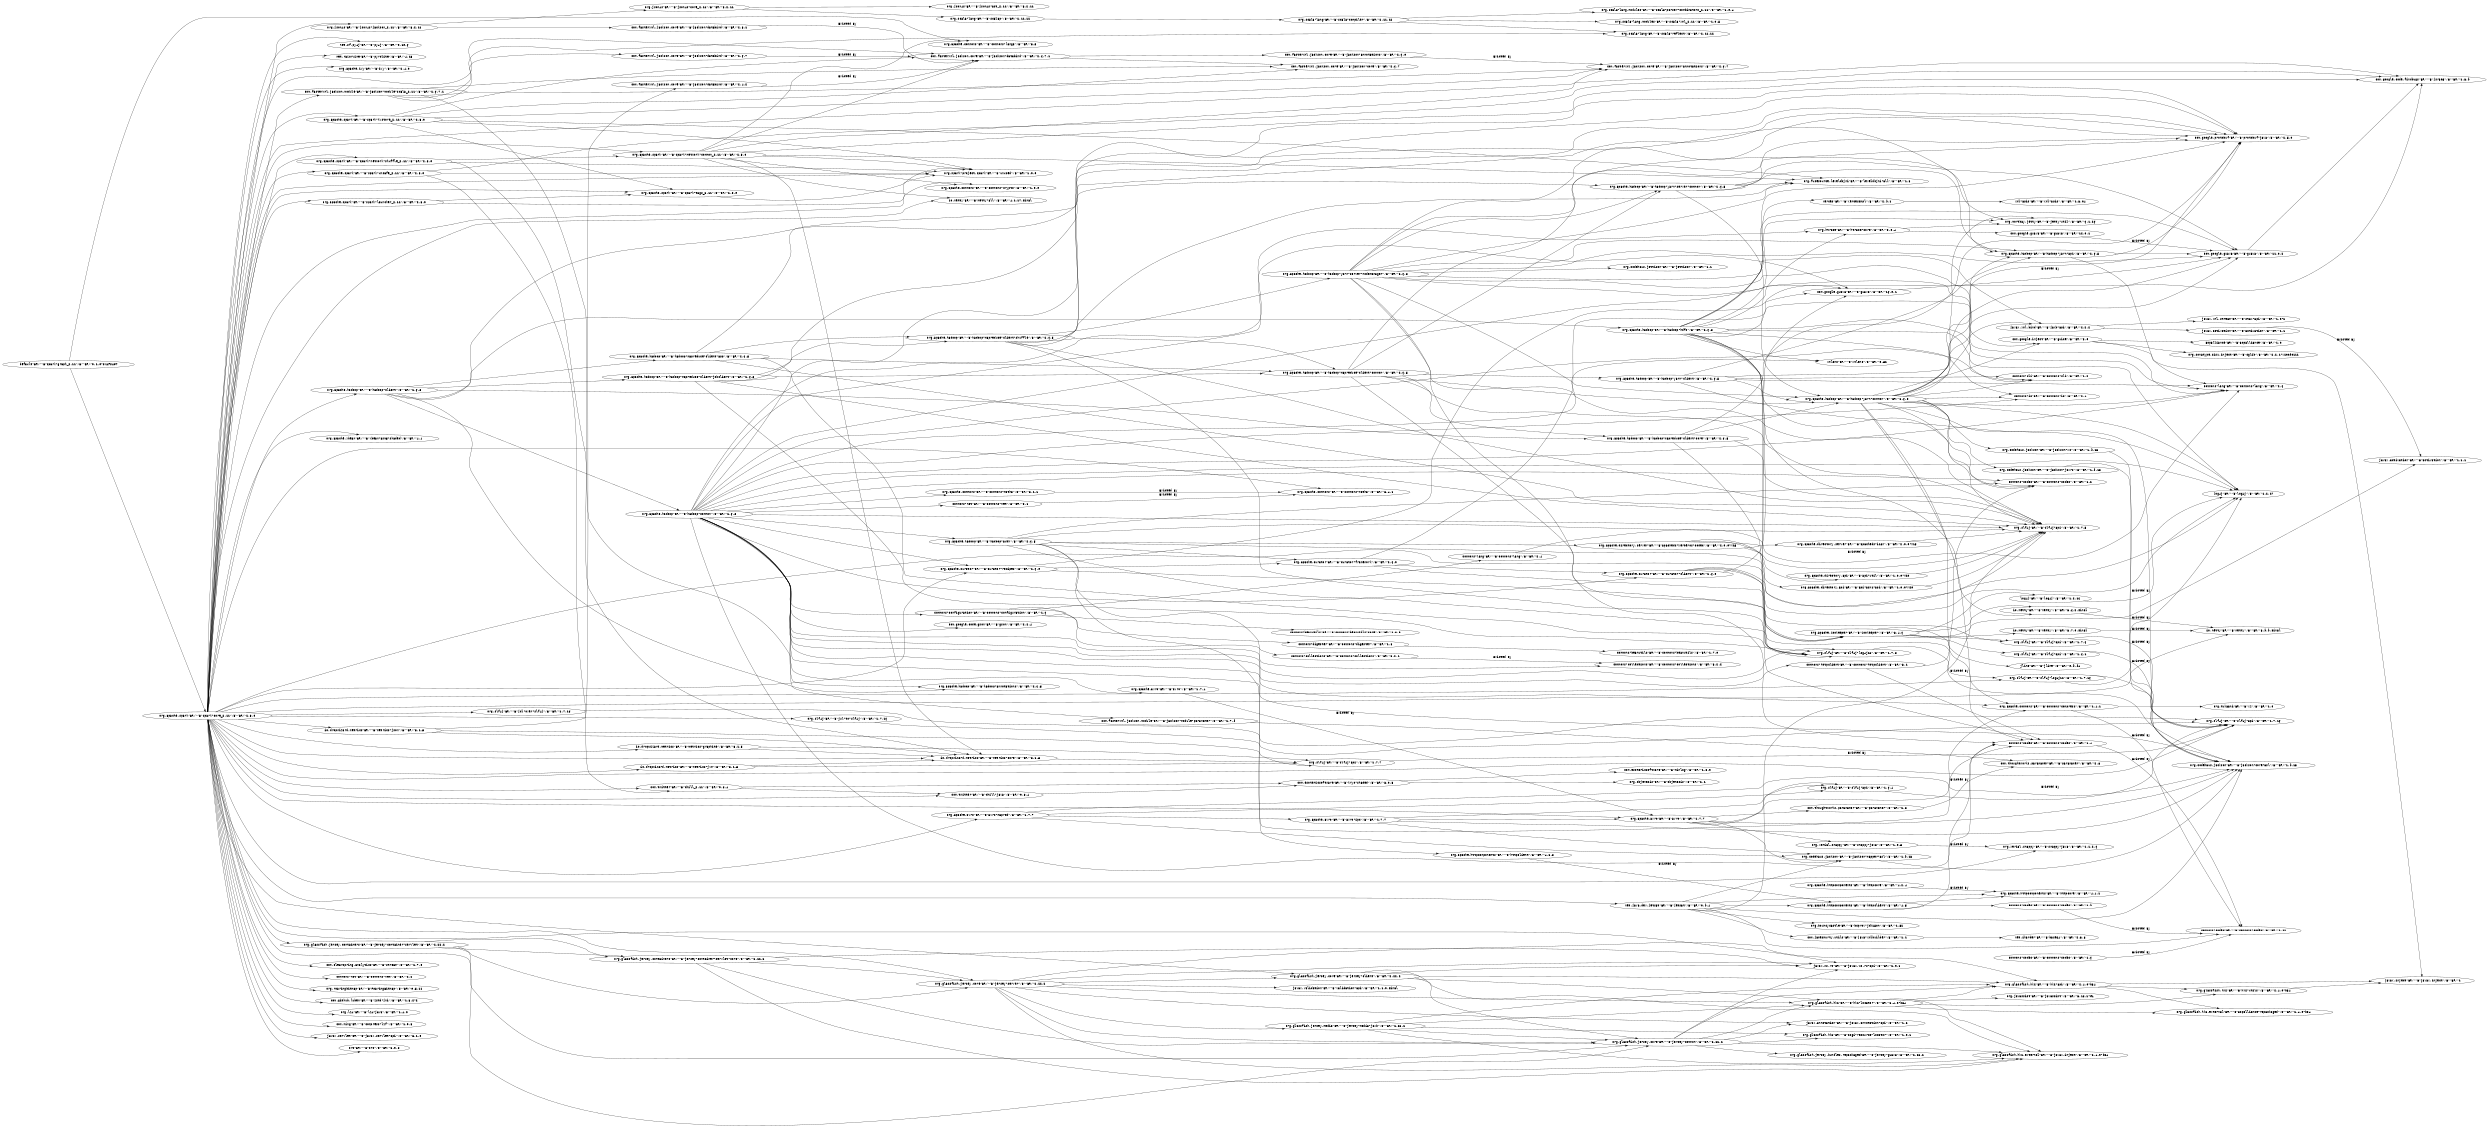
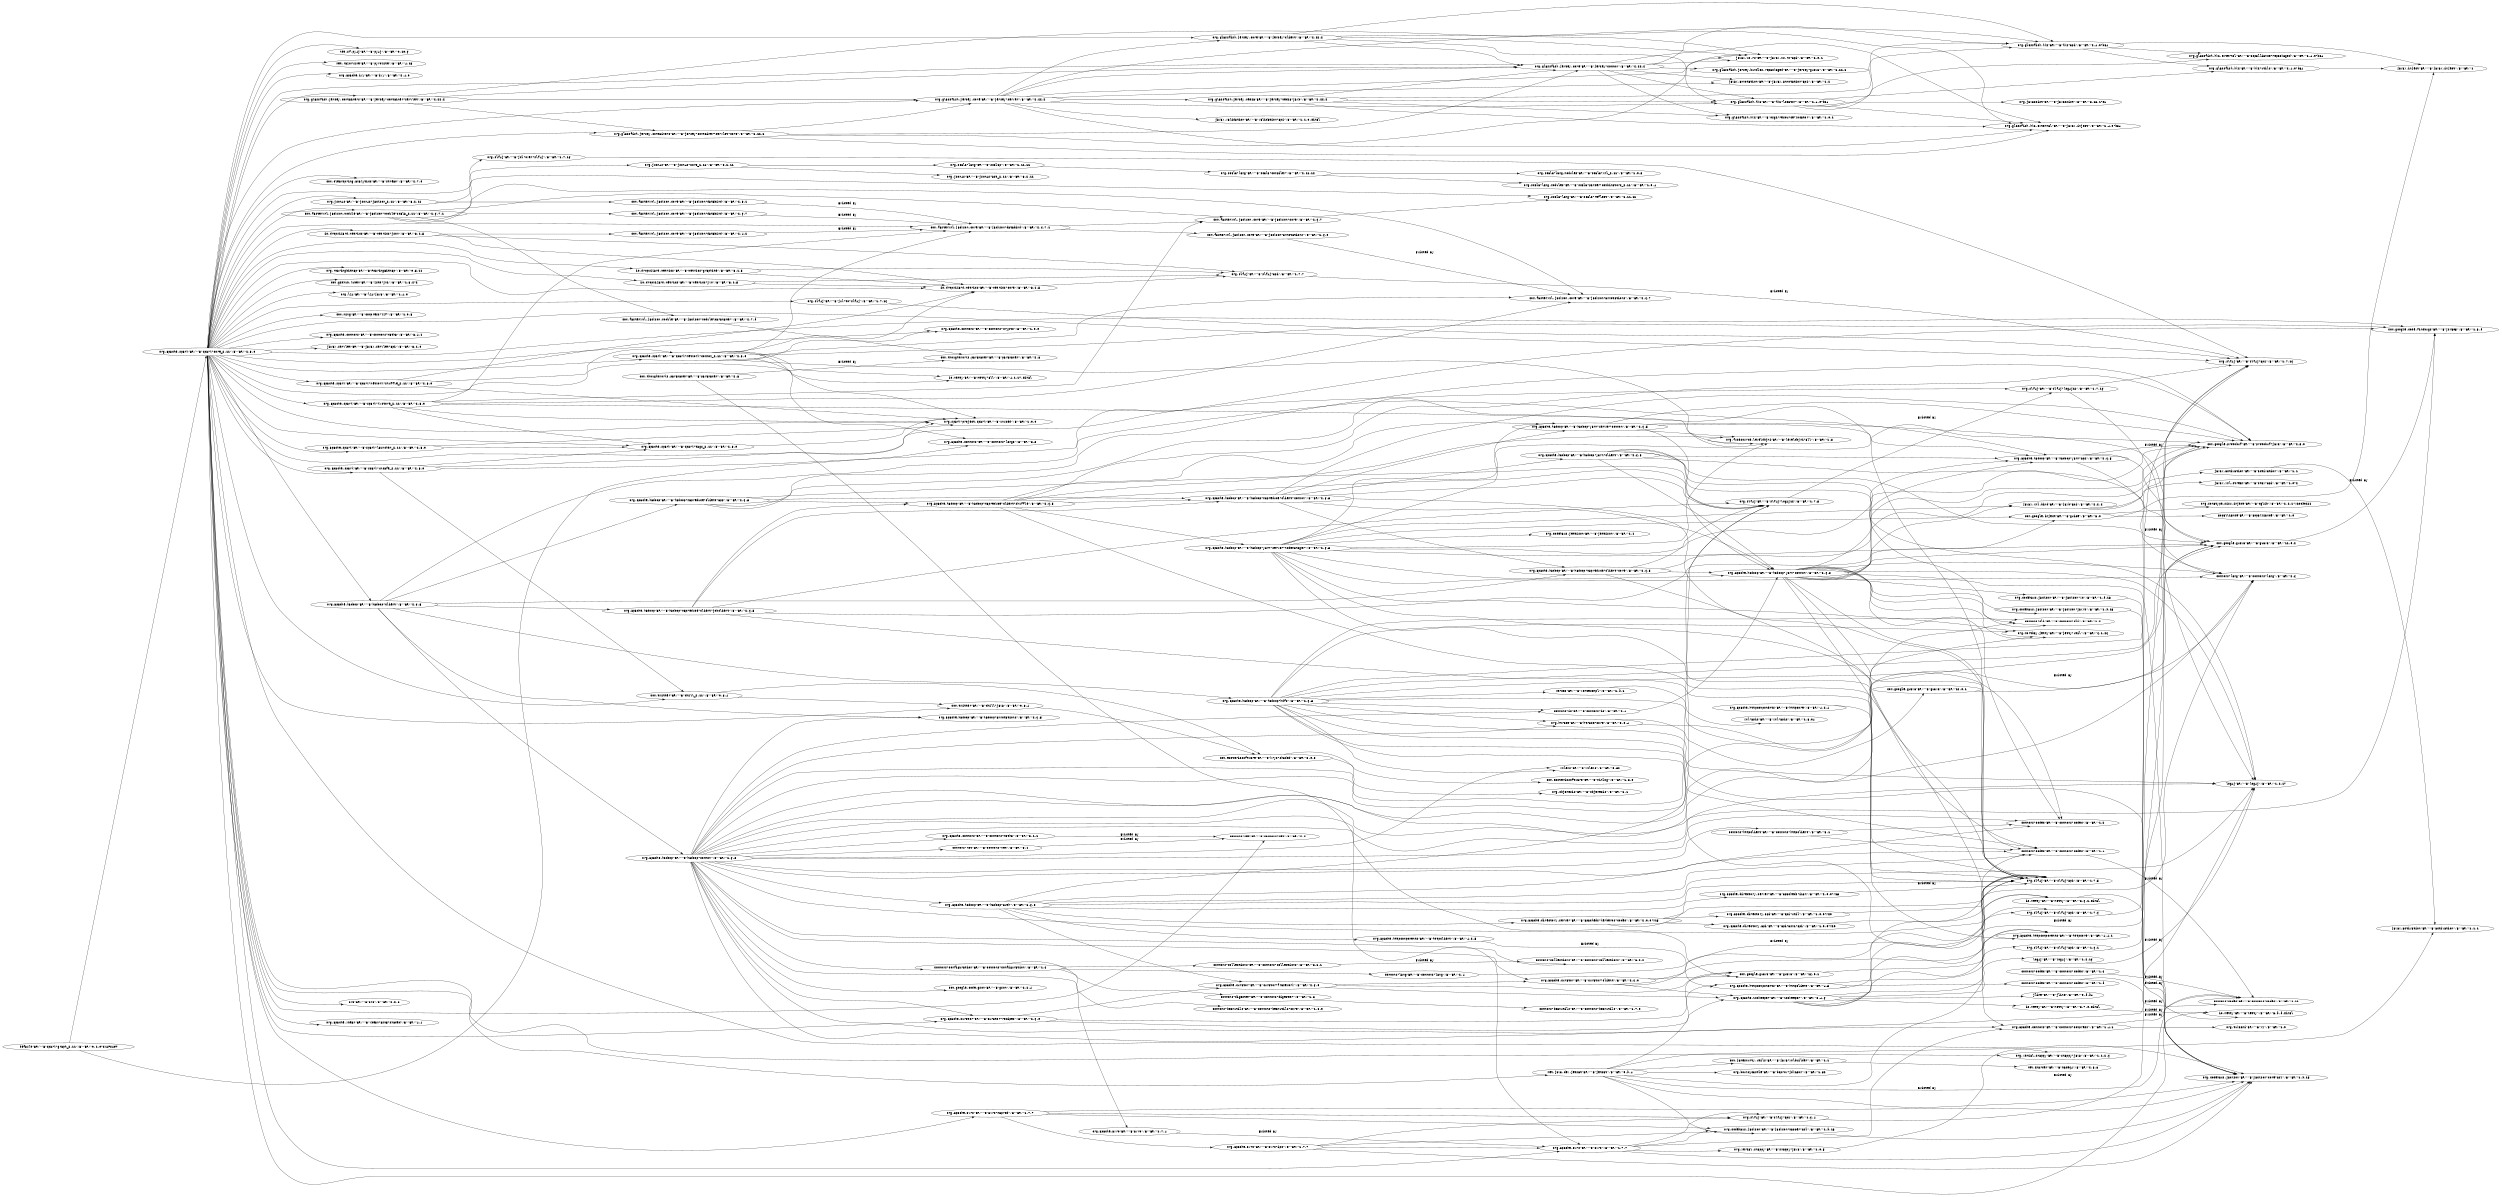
edge "org.scala-lang<BR/><B>scala-compiler</B><BR/>2.11.12" -> "org.scala-lang<BR/><B>scala-reflect</B><BR/>2.11.12": now "com.fasterxml.jackson.core<BR/><B>jackson-core</B><BR/>2.6.7" -> "org.scala-lang<BR/><B>scala-reflect</B><BR/>2.11.12"
edge "org.apache.hadoop<BR/><B>hadoop-yarn-common</B><BR/>2.6.5" -> "commons-io<BR/><B>commons-io</B><BR/>2.4": reversed
edge "org.apache.spark<BR/><B>spark-unsafe_2.11</B><BR/>2.3.0" -> "org.apache.spark<BR/><B>spark-tags_2.11</B><BR/>2.3.0": added
edge "org.apache.commons<BR/><B>commons-math3</B><BR/>3.1.1" -> "org.apache.commons<BR/><B>commons-math3</B><BR/>3.4.1": now "org.apache.commons<BR/><B>commons-math3</B><BR/>3.1.1" -> "commons-net<BR/><B>commons-net</B><BR/>2.2"
edge "commons-net<BR/><B>commons-net</B><BR/>3.1" -> "org.apache.commons<BR/><B>commons-math3</B><BR/>3.4.1": now "commons-net<BR/><B>commons-net</B><BR/>3.1" -> "commons-net<BR/><B>commons-net</B><BR/>2.2"
edge "org.apache.avro<BR/><B>avro</B><BR/>1.7.7" -> "com.thoughtworks.paranamer<BR/><B>paranamer</B><BR/>2.3": reversed
